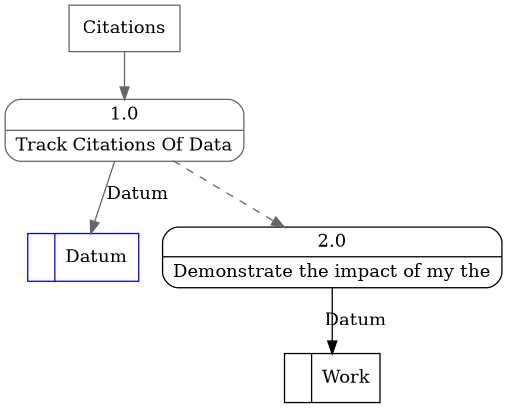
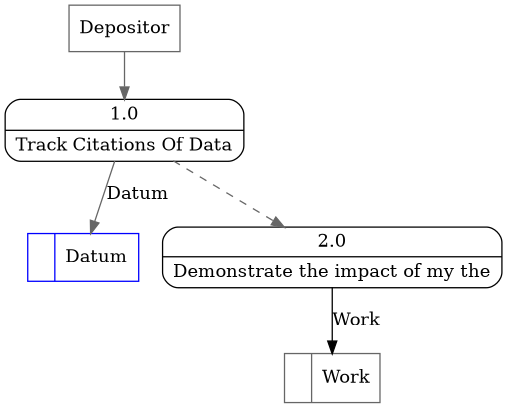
node "Citations": label "Citations" -> "Depositor"
node "1.0": color gray40 -> black
edge "2.0" -> "Work": label "Datum" -> "Work"
node "Work": color black -> gray40
